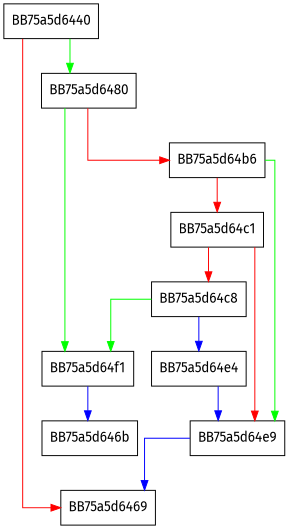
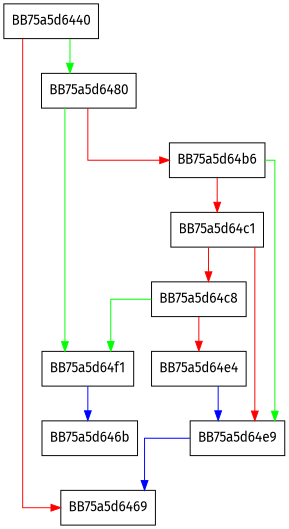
edge "BB75a5d64c8" -> "BB75a5d64e4": color blue -> red
